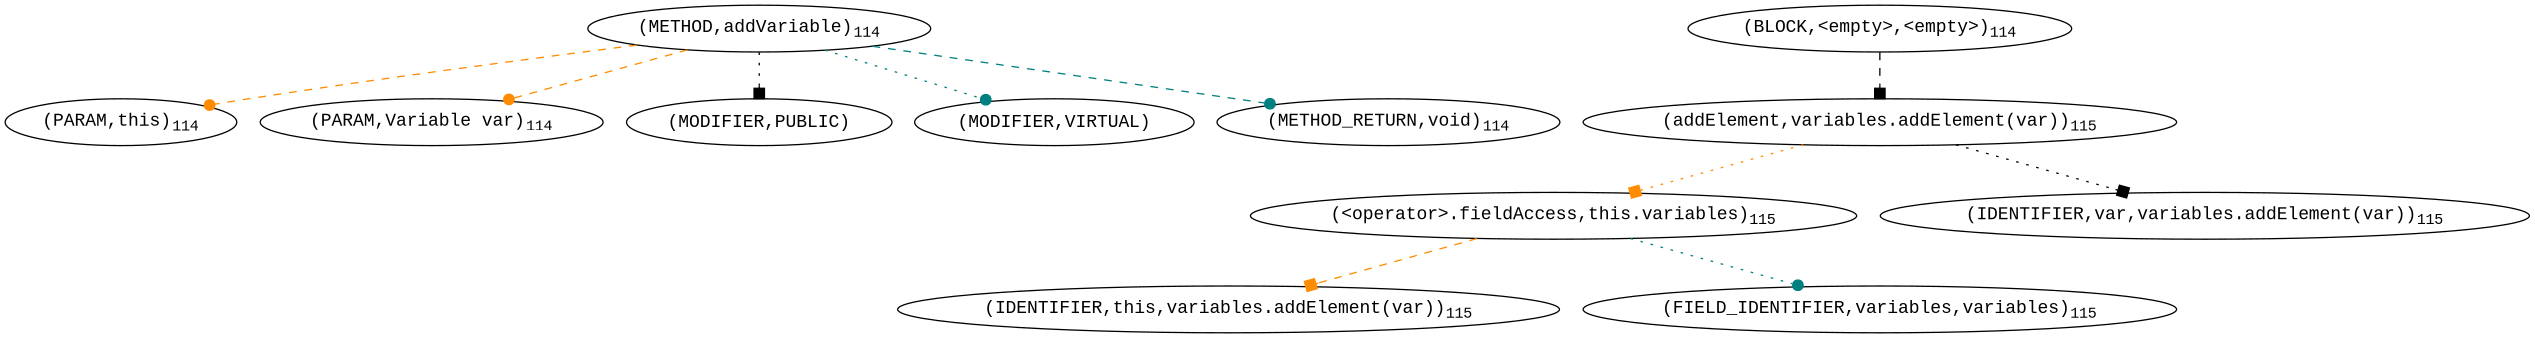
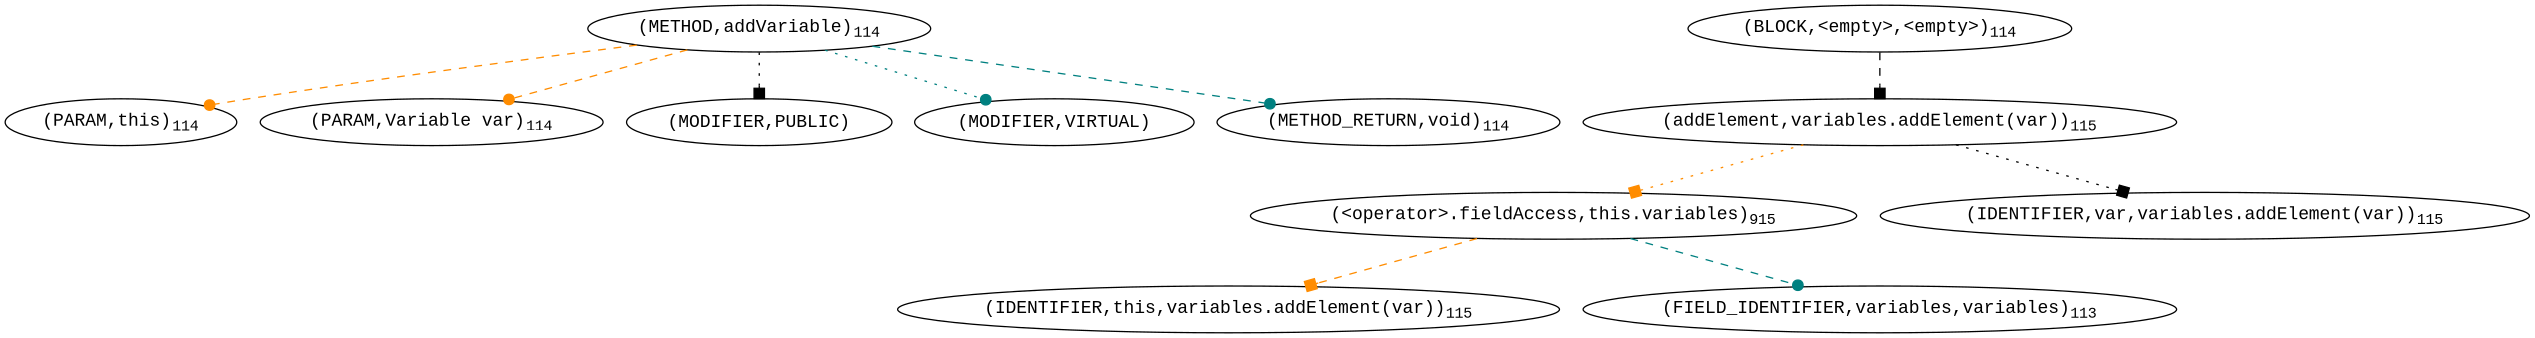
node "(<operator>.fieldAccess,this.variables)": text "115" -> "915"
edge "(<operator>.fieldAccess,this.variables)" -> "(FIELD_IDENTIFIER,variables,variables)": style dotted -> dashed
node "(FIELD_IDENTIFIER,variables,variables)": text "115" -> "113"
